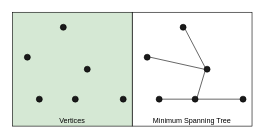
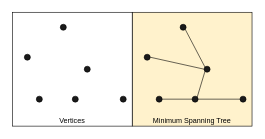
node "Vertices": fillcolor #d5e8d4 -> #ffffff
node "Minimum Spanning Tree": fillcolor #ffffff -> #fff2cc
